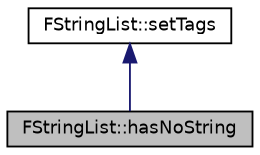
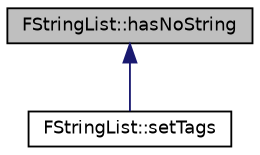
edge "FStringList::hasNoString" -> "FStringList::setTags": reversed
